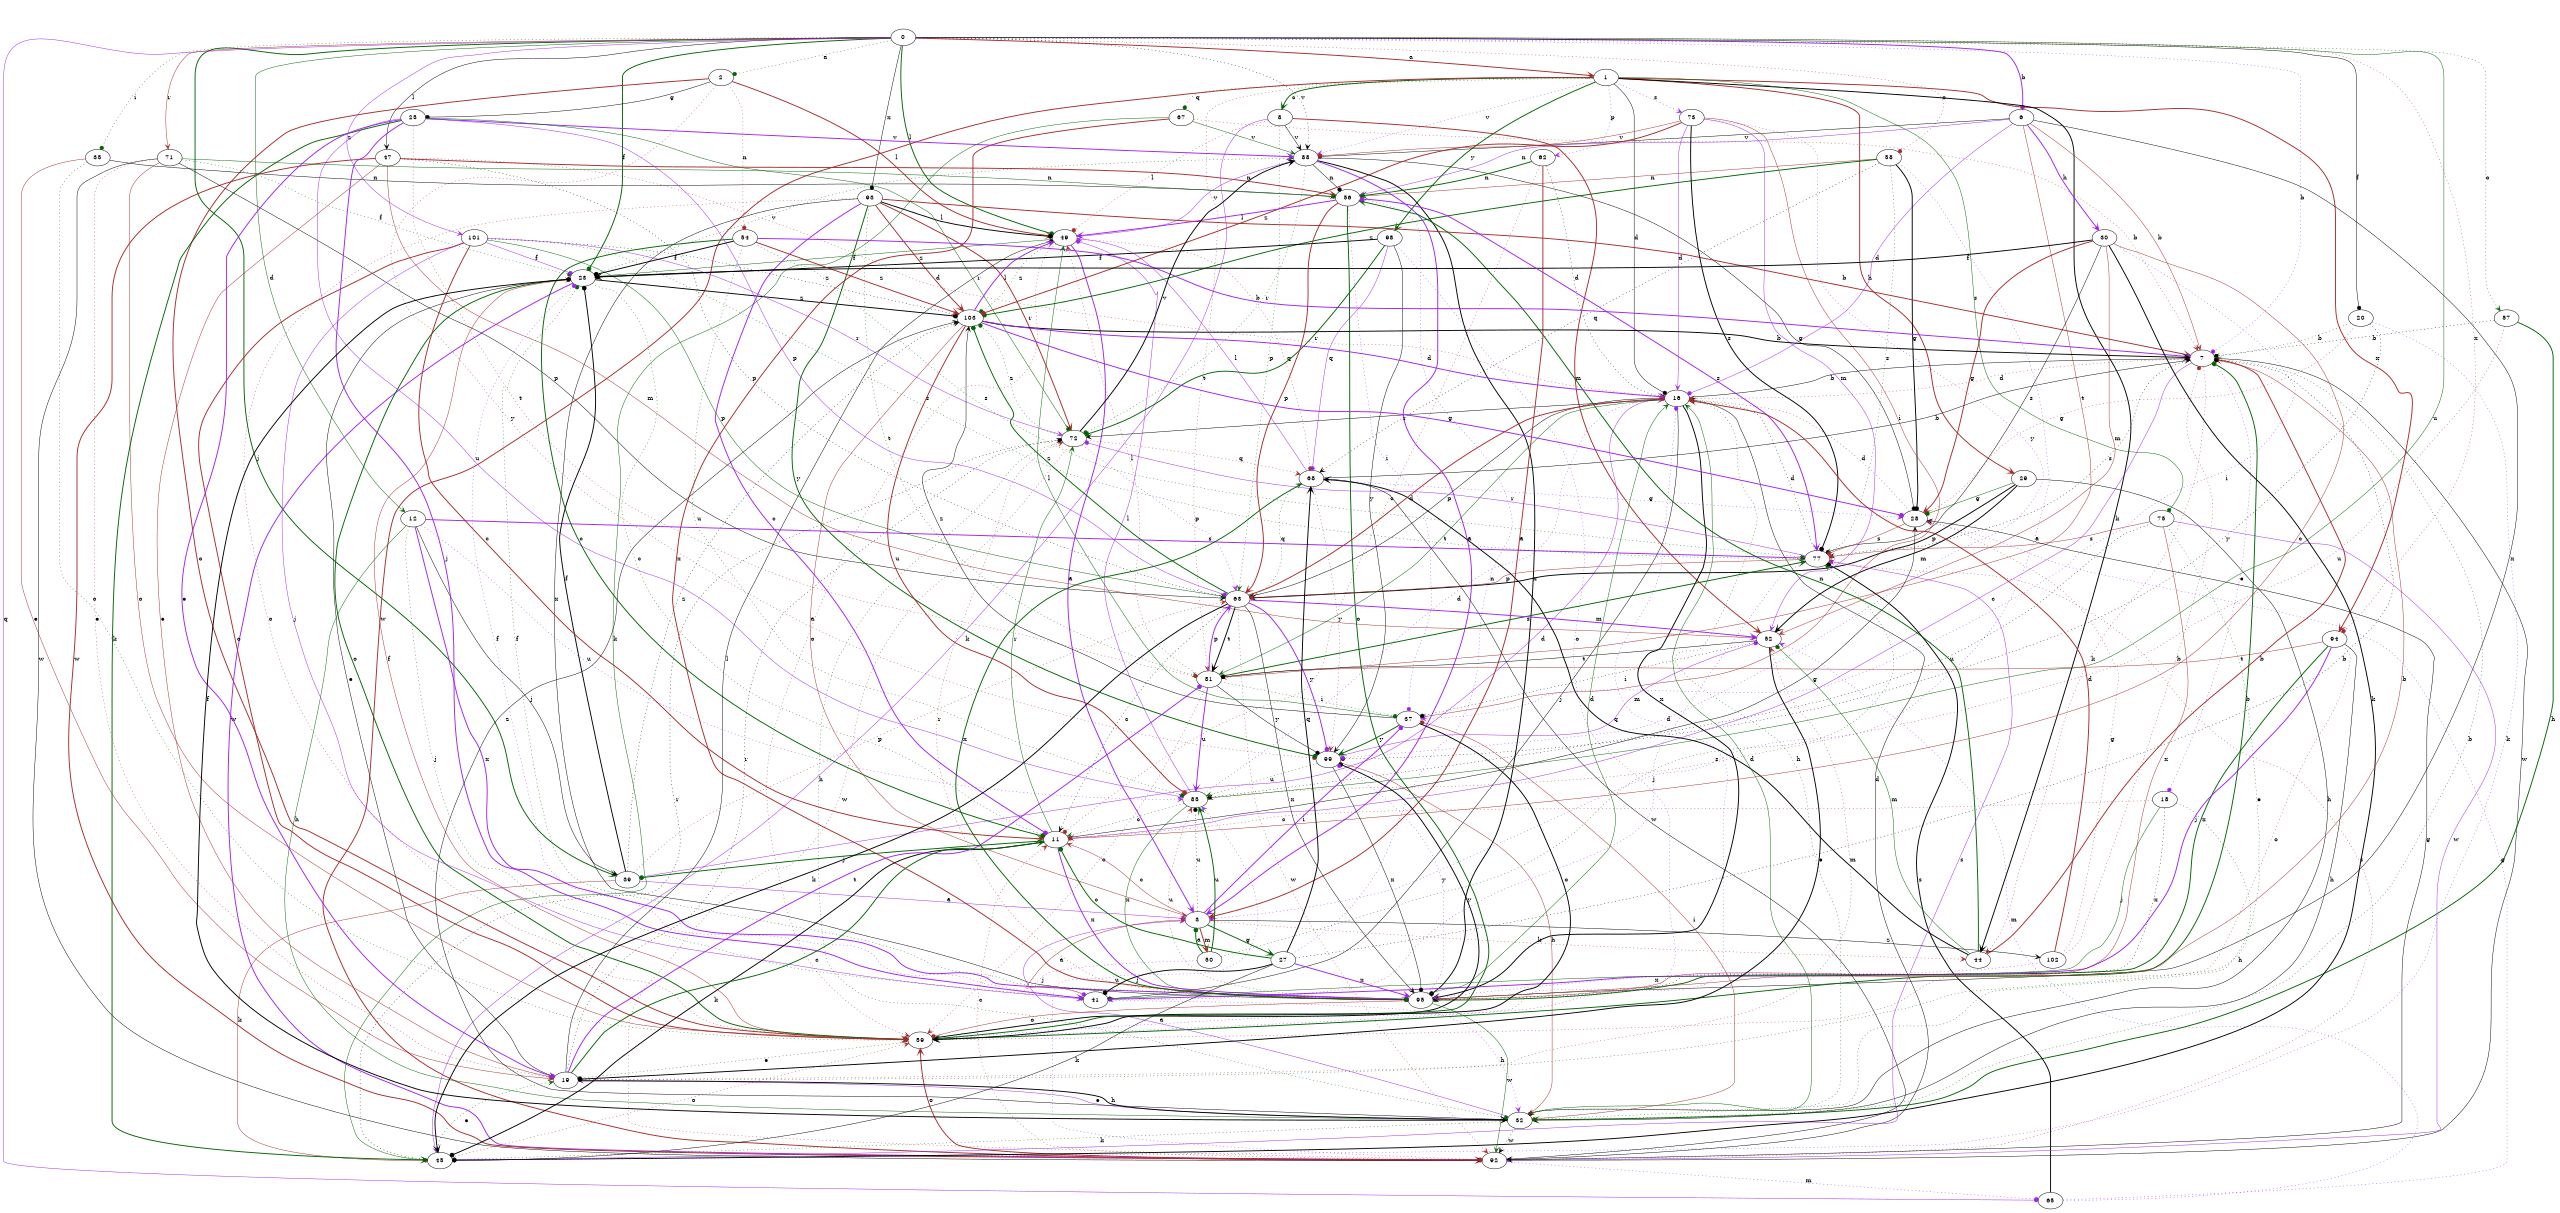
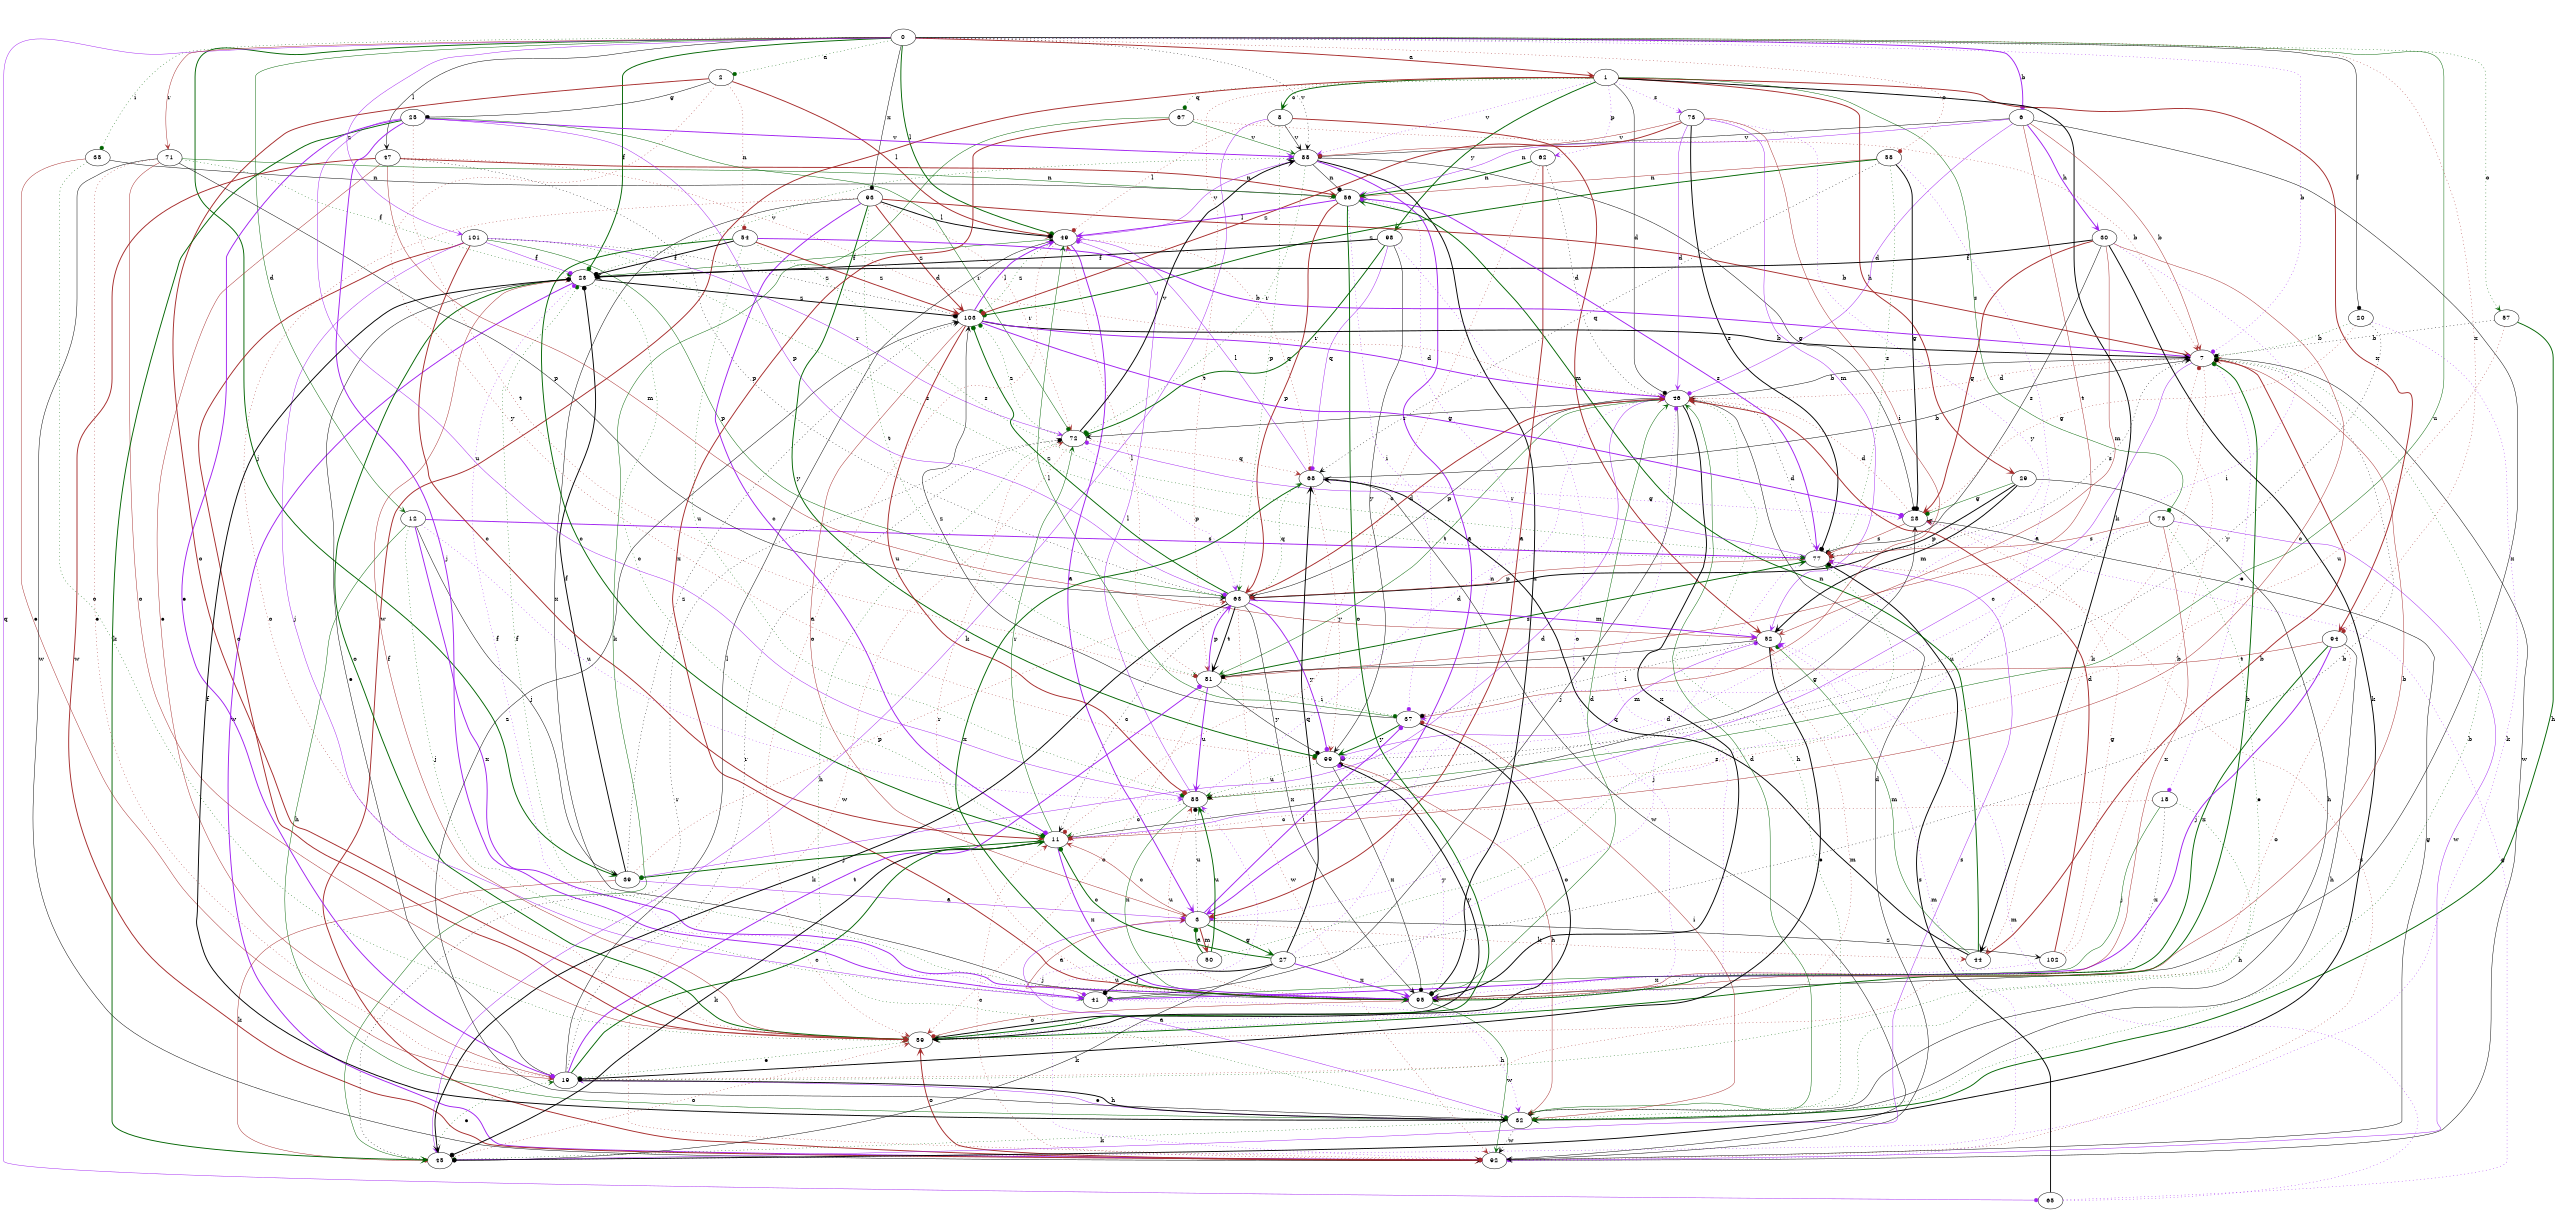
edge "93" -> "72": style bold -> dotted
node "16": label "16" -> "46"
edge "68" -> "95": arrowhead dot -> vee
edge "92" -> "65": now "92" -> "52"
